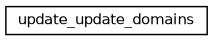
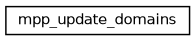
node "update_update_domains": label "update_update_domains" -> "mpp_update_domains"
